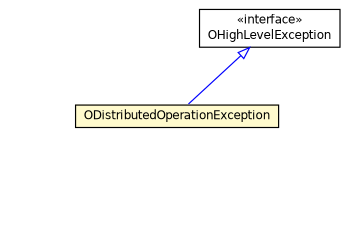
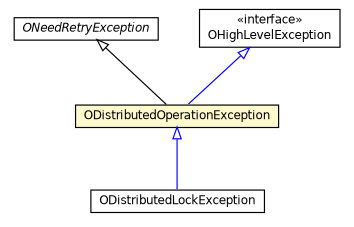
node "ONeedRetryException": added
node "ODistributedLockException": added
